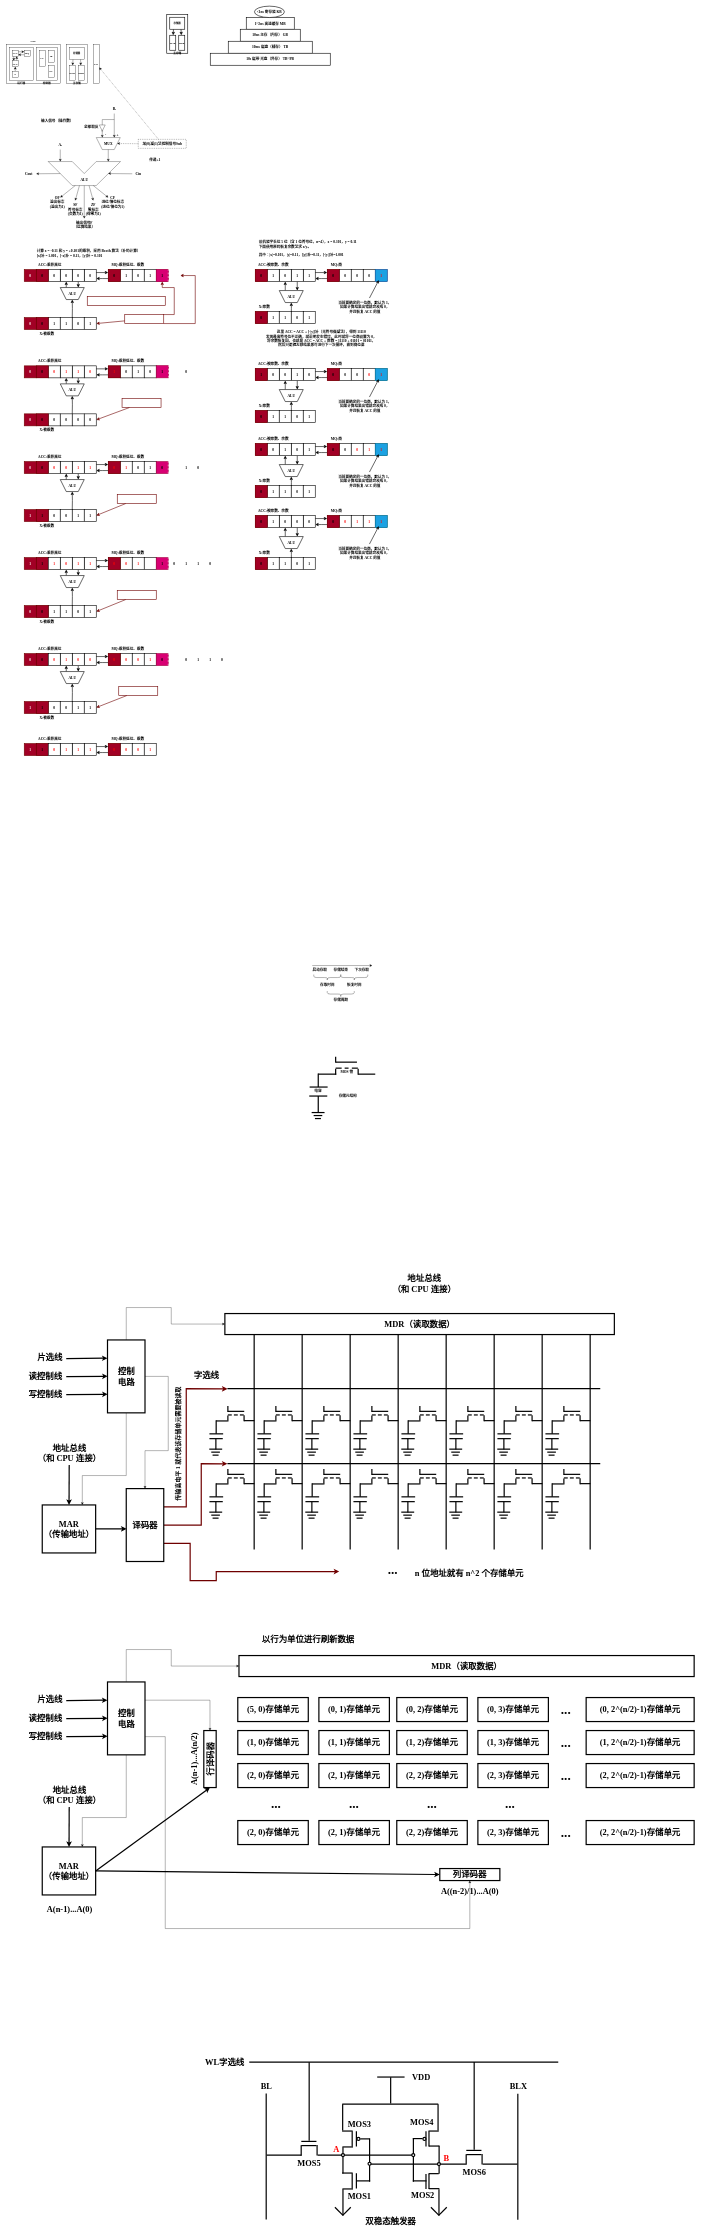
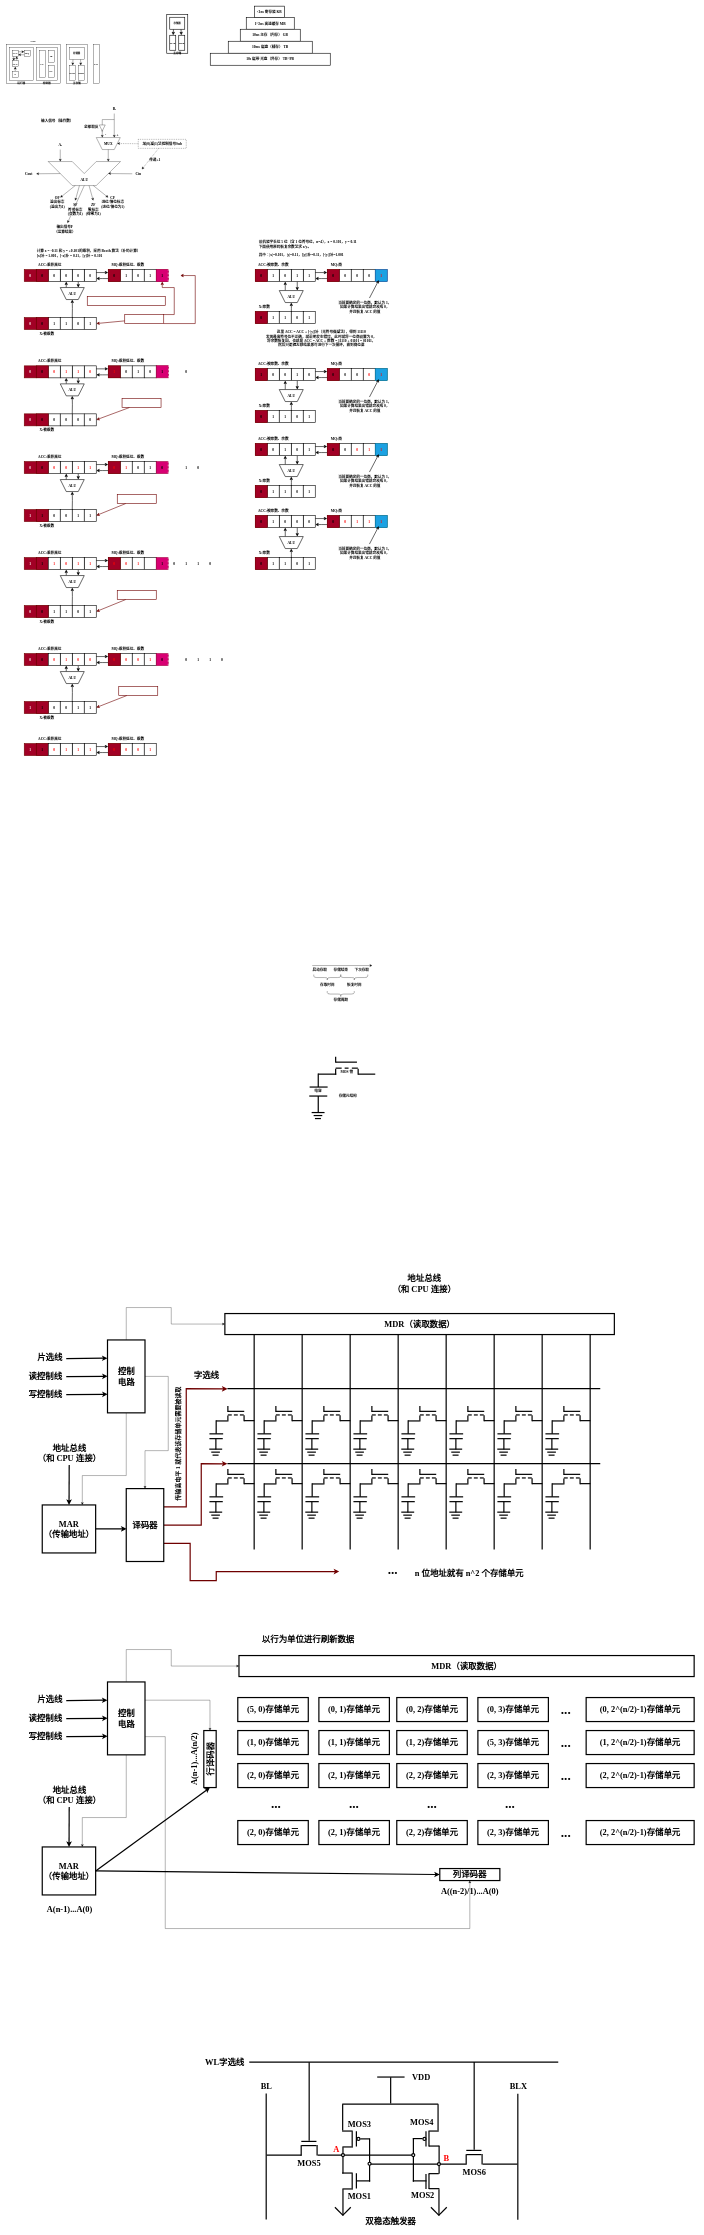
node "<1ns 寄存器 KB": shape ellipse -> rectangle
node "CU": size 6x17 -> 6x27
edge "加(0)减(1)法控制信号Sub" -> "I/O": now "加(0)减(1)法控制信号Sub" -> "Cin"
node "输出信号F （运算结果）": moved (84, 225) -> (65, 229)
node "(1, 3)存储单元": label "(1, 3)存储单元" -> "(5, 3)存储单元"
